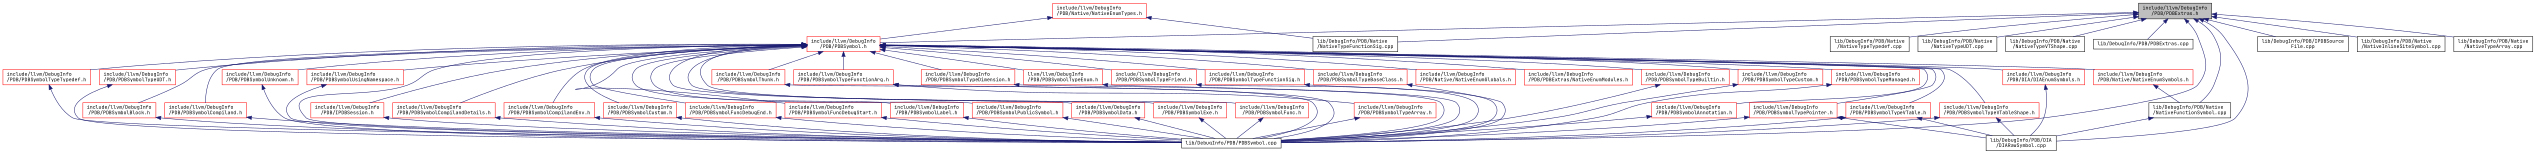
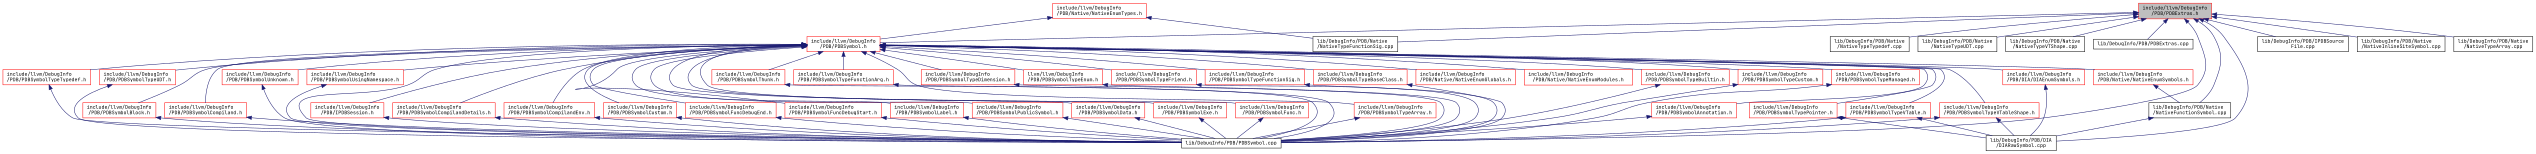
node "include/llvm/DebugInfo /PDB/PDBExtras.h": color black -> red
node "include/llvm/DebugInfo /PDB/PDBExtras/NativeEnumModules.h": label "include/llvm/DebugInfo /PDB/PDBExtras/NativeEnumModules.h" -> "include/llvm/DebugInfo /PDB/Native/NativeEnumModules.h"
edge "include/llvm/DebugInfo /PDB/PDBSymbolTypeArray.h" -> "include/llvm/DebugInfo /PDB/PDBSymbolTypeFunctionArg.h": now "include/llvm/DebugInfo /PDB/PDBSymbolTypeArray.h" -> "include/llvm/DebugInfo /PDB/PDBSymbol.h"
edge "lib/DebugInfo/PDB/PDBSymbol.cpp" -> "include/llvm/DebugInfo /PDB/PDBSymbolTypePointer.h": removed
